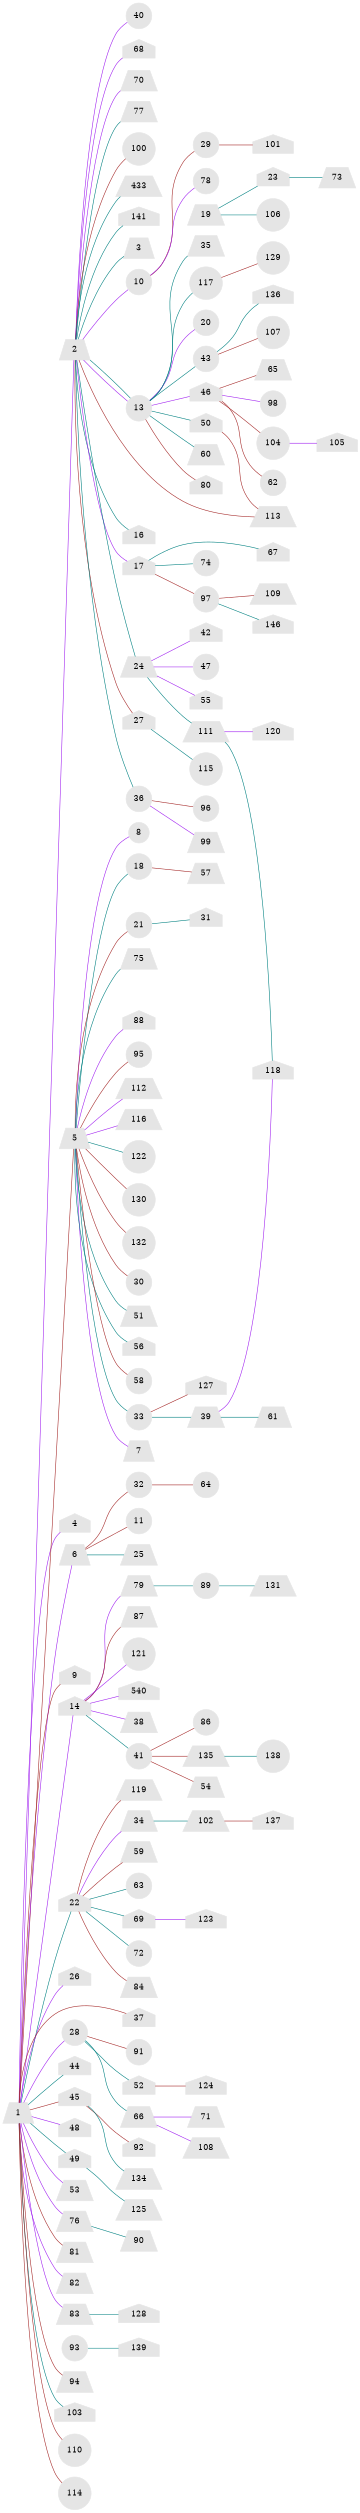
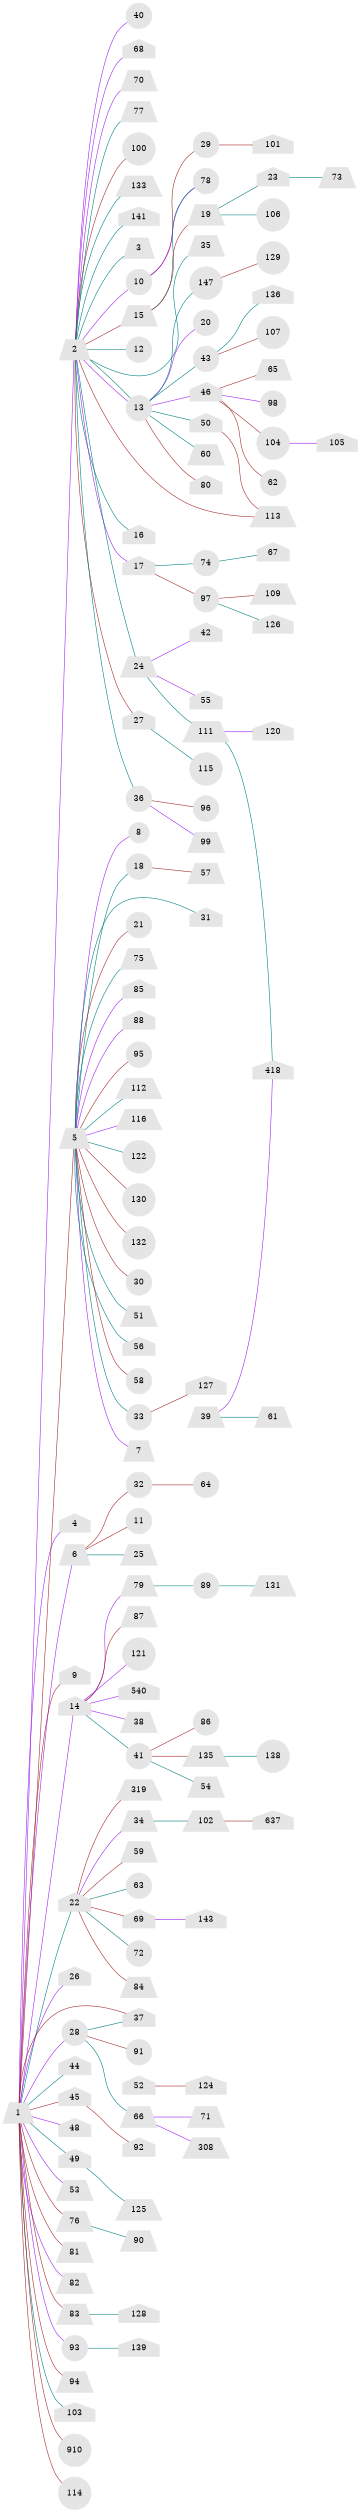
node "433": label "433" -> "133"
node "117": label "117" -> "147"
node "15": added
edge "35" -- "13": now "35" -- "2"
node "12": added
edge "67" -- "17": now "67" -- "74"
node "146": label "146" -> "126"
node "47": removed
edge "31" -- "21": now "31" -- "5"
node "85": added
node "118": label "118" -> "418"
edge "112" -- "5": color purple -> teal
edge "33" -- "39": removed
edge "41" -- "54": color brown -> teal
node "119": label "119" -> "319"
node "137": label "137" -> "637"
edge "22" -- "69": color teal -> brown
node "123": label "123" -> "143"
edge "28" -- "52": now "28" -- "37"
node "108": label "108" -> "308"
edge "1" -- "76": color purple -> brown
node "134": removed
edge "1" -- "93": added
edge "1" -- "83": color purple -> brown
node "110": label "110" -> "910"
